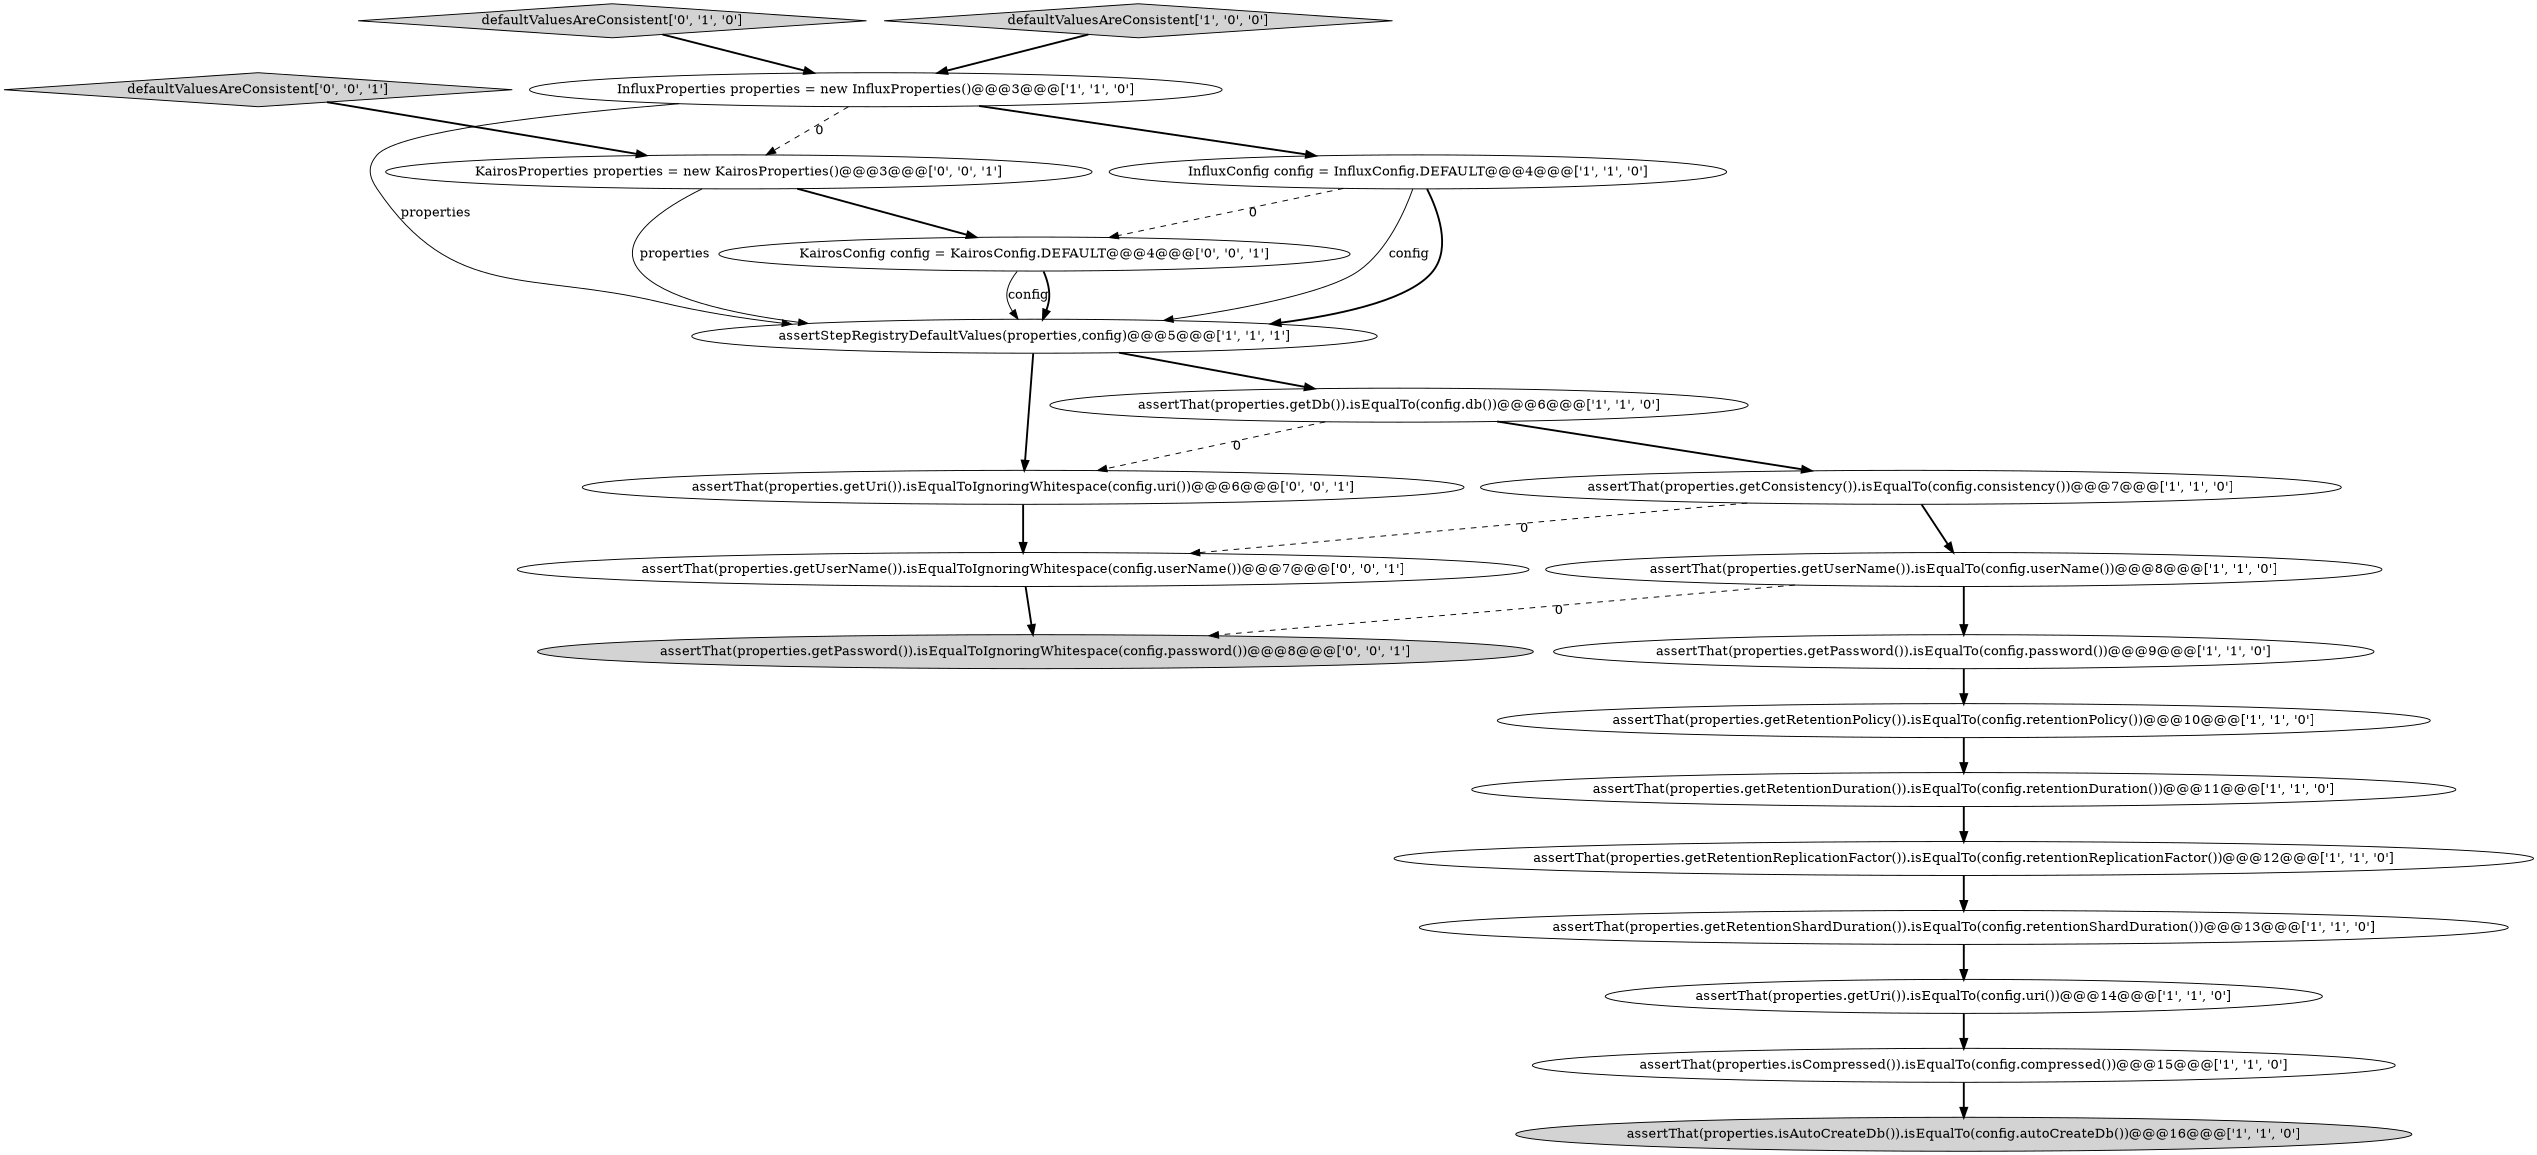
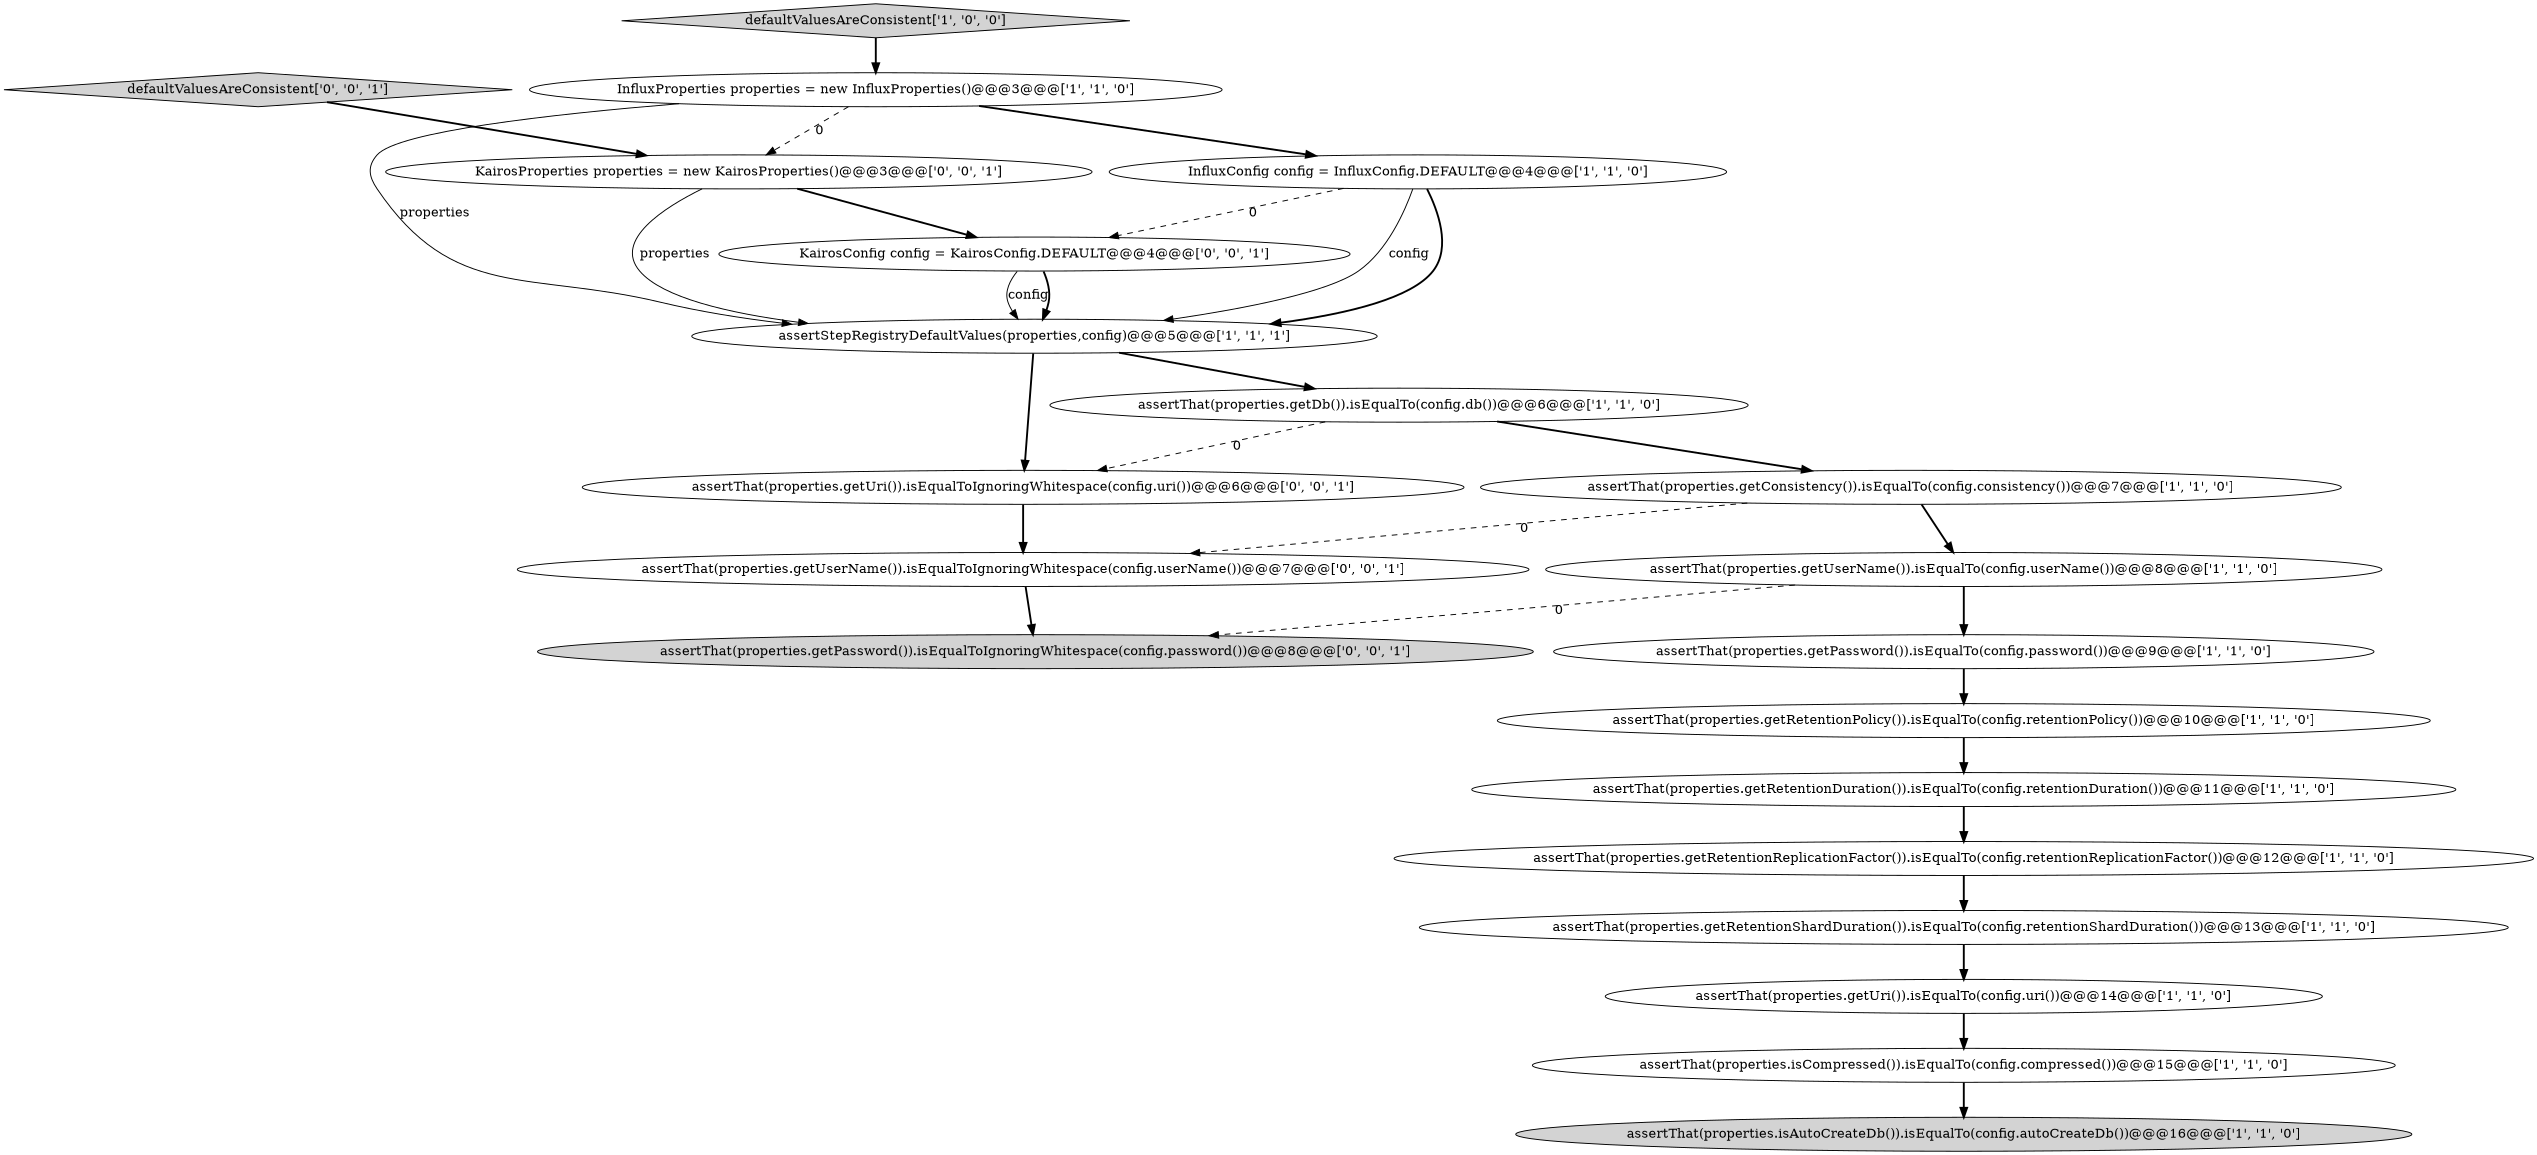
node "defaultValuesAreConsistent['0', '1', '0']": removed
